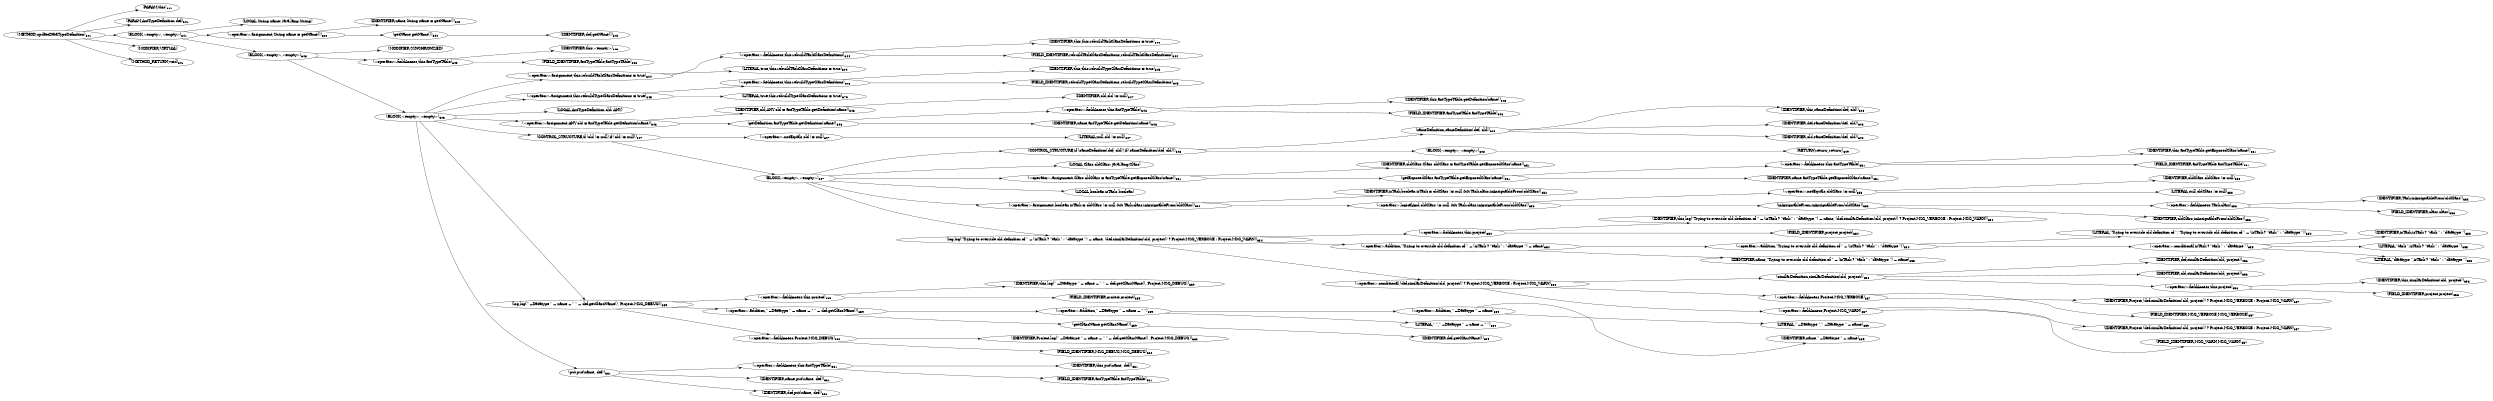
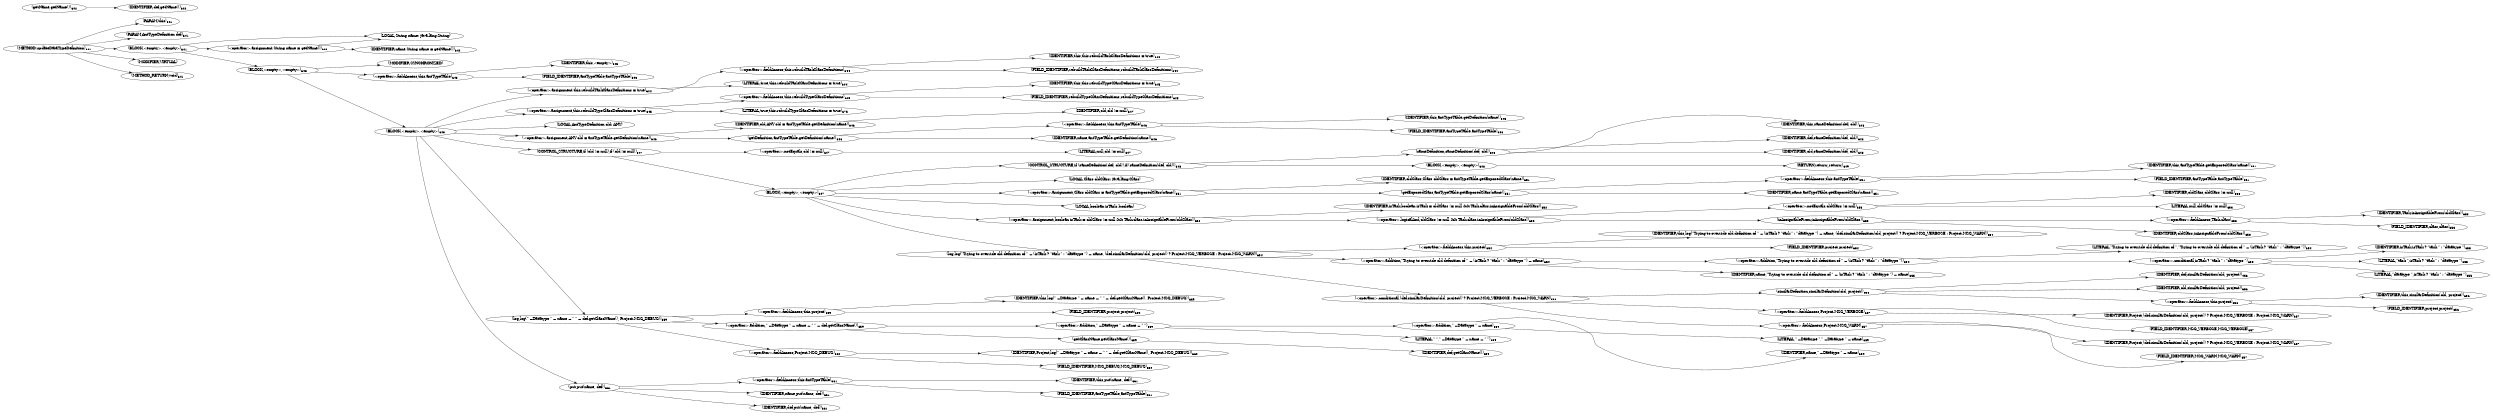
edge "(<operator>.assignment,String name = getName())" -> "(getName,getName())": now "(<operator>.assignment,String name = getName())" -> "(LOCAL,String name: java.lang.String)"
